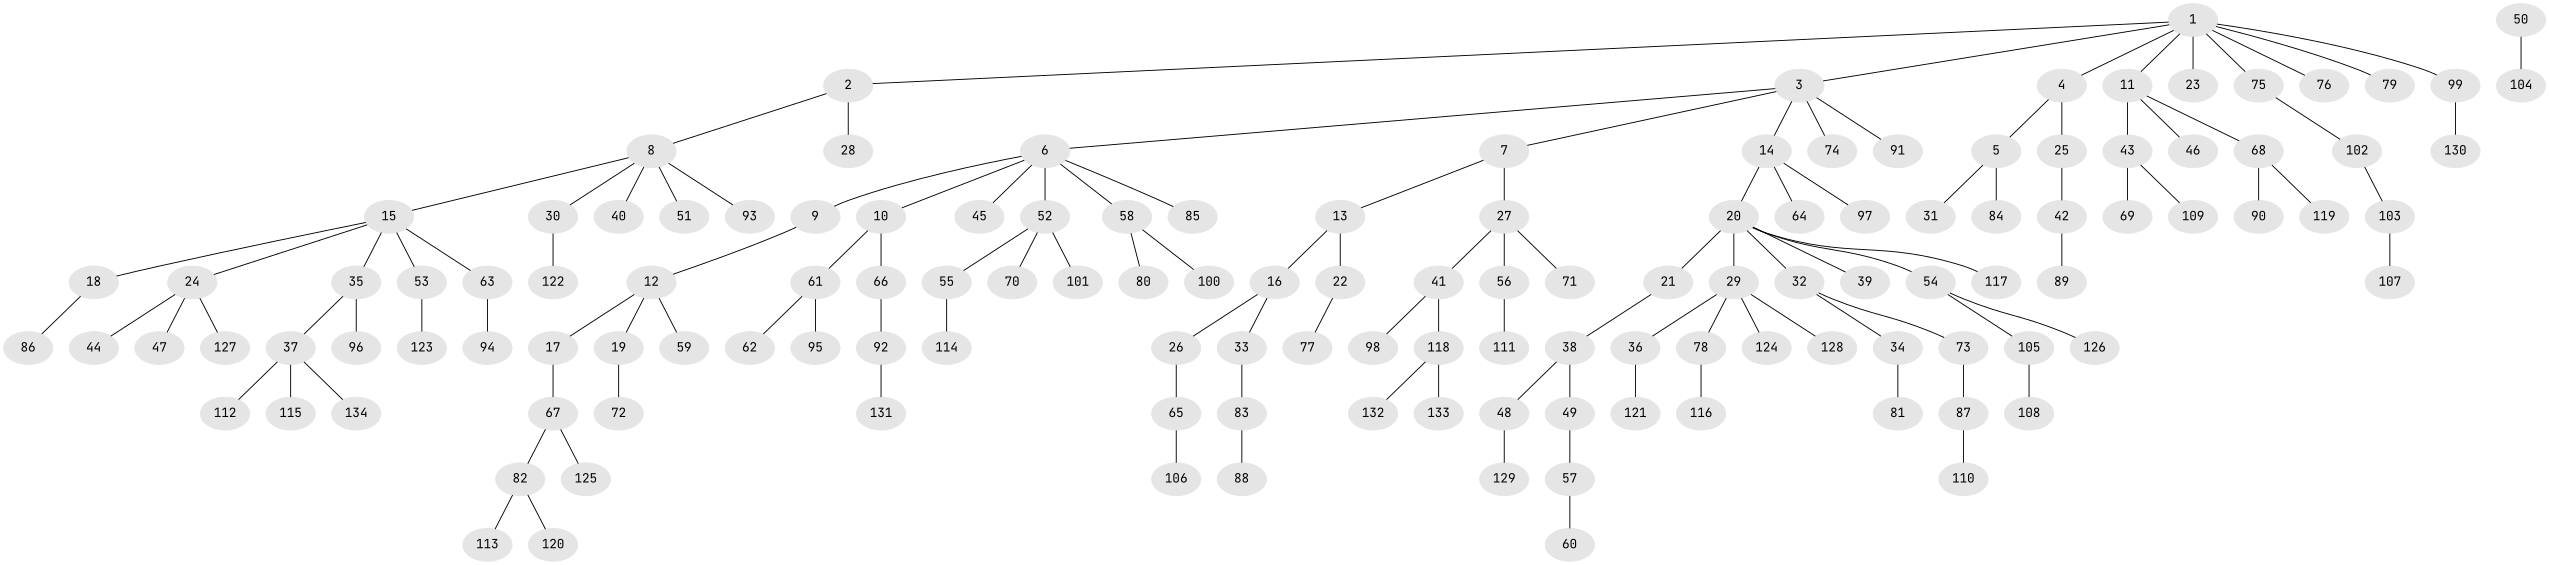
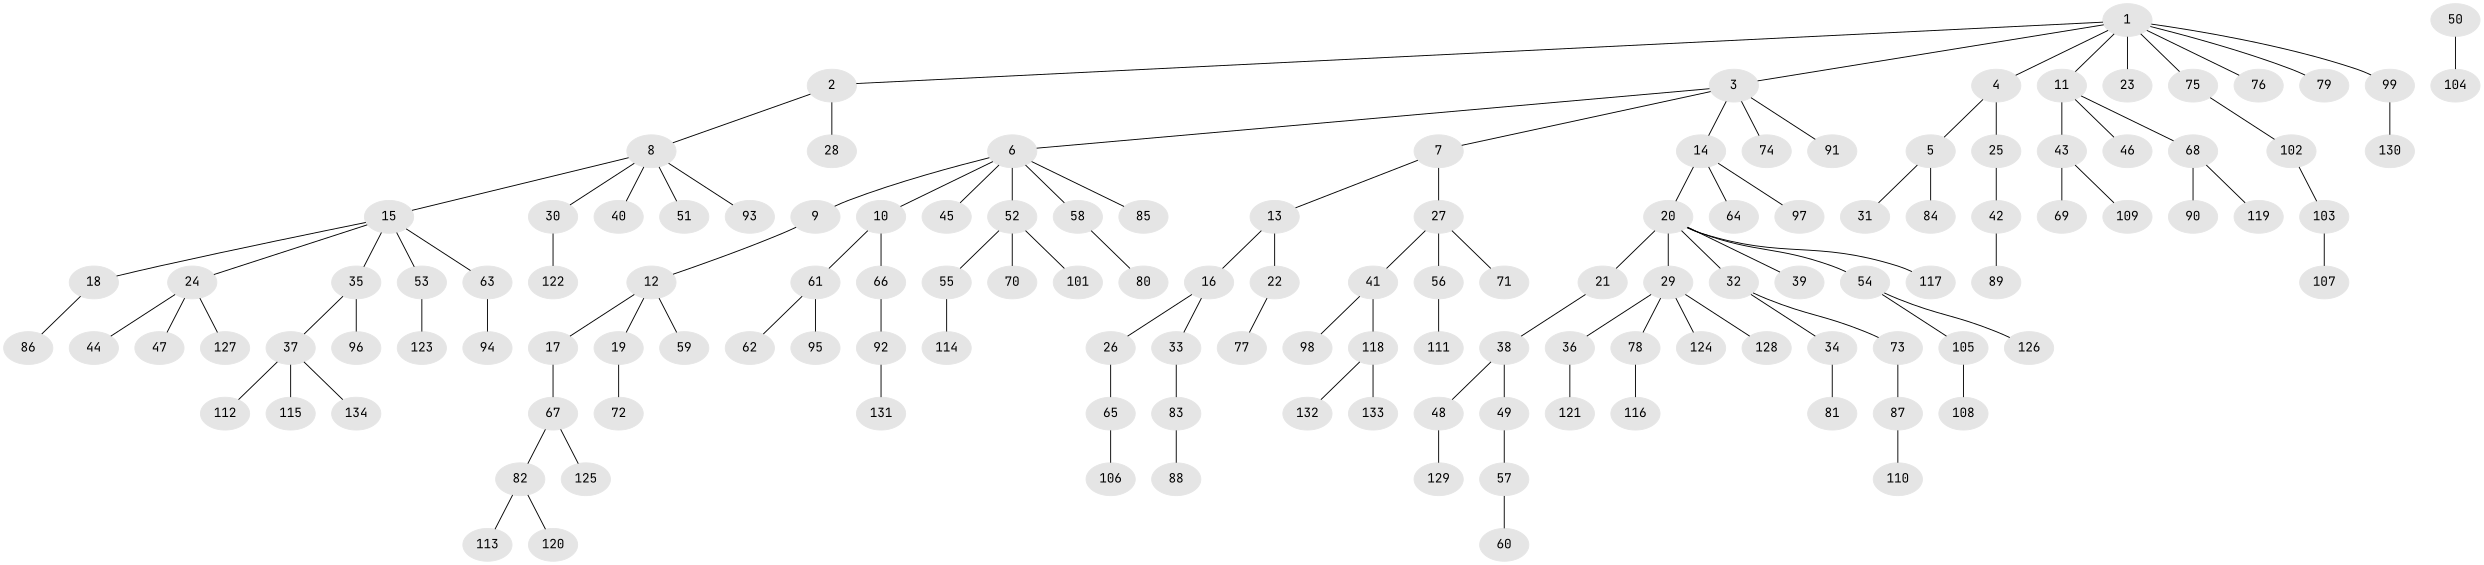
node "100": removed
